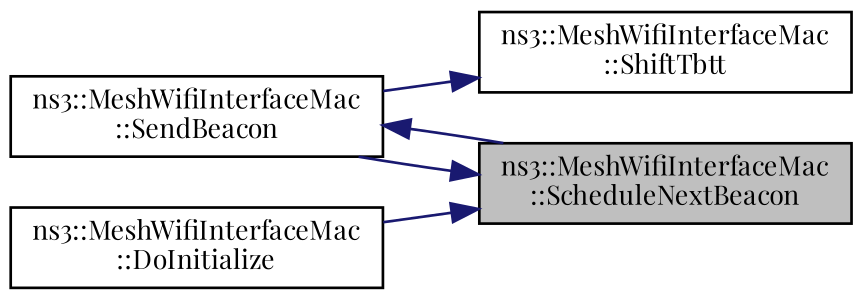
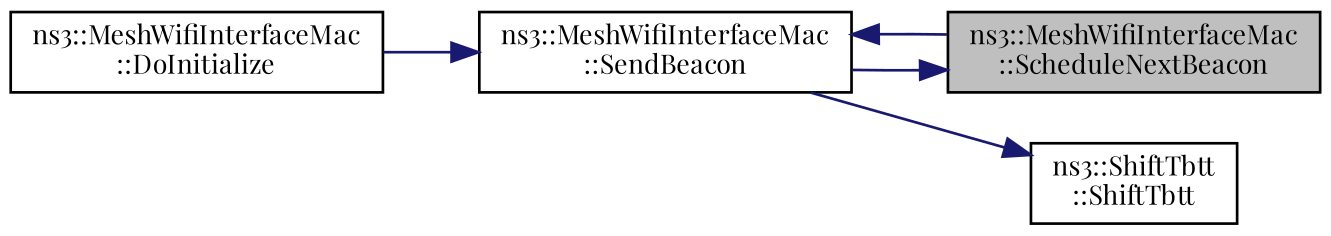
node "ns3::MeshWifiInterfaceMac ::ShiftTbtt": label "ns3::MeshWifiInterfaceMac ::ShiftTbtt" -> "ns3::ShiftTbtt ::ShiftTbtt"
edge "ns3::MeshWifiInterfaceMac ::DoInitialize" -> "ns3::MeshWifiInterfaceMac ::ScheduleNextBeacon": now "ns3::MeshWifiInterfaceMac ::DoInitialize" -> "ns3::MeshWifiInterfaceMac ::SendBeacon"
